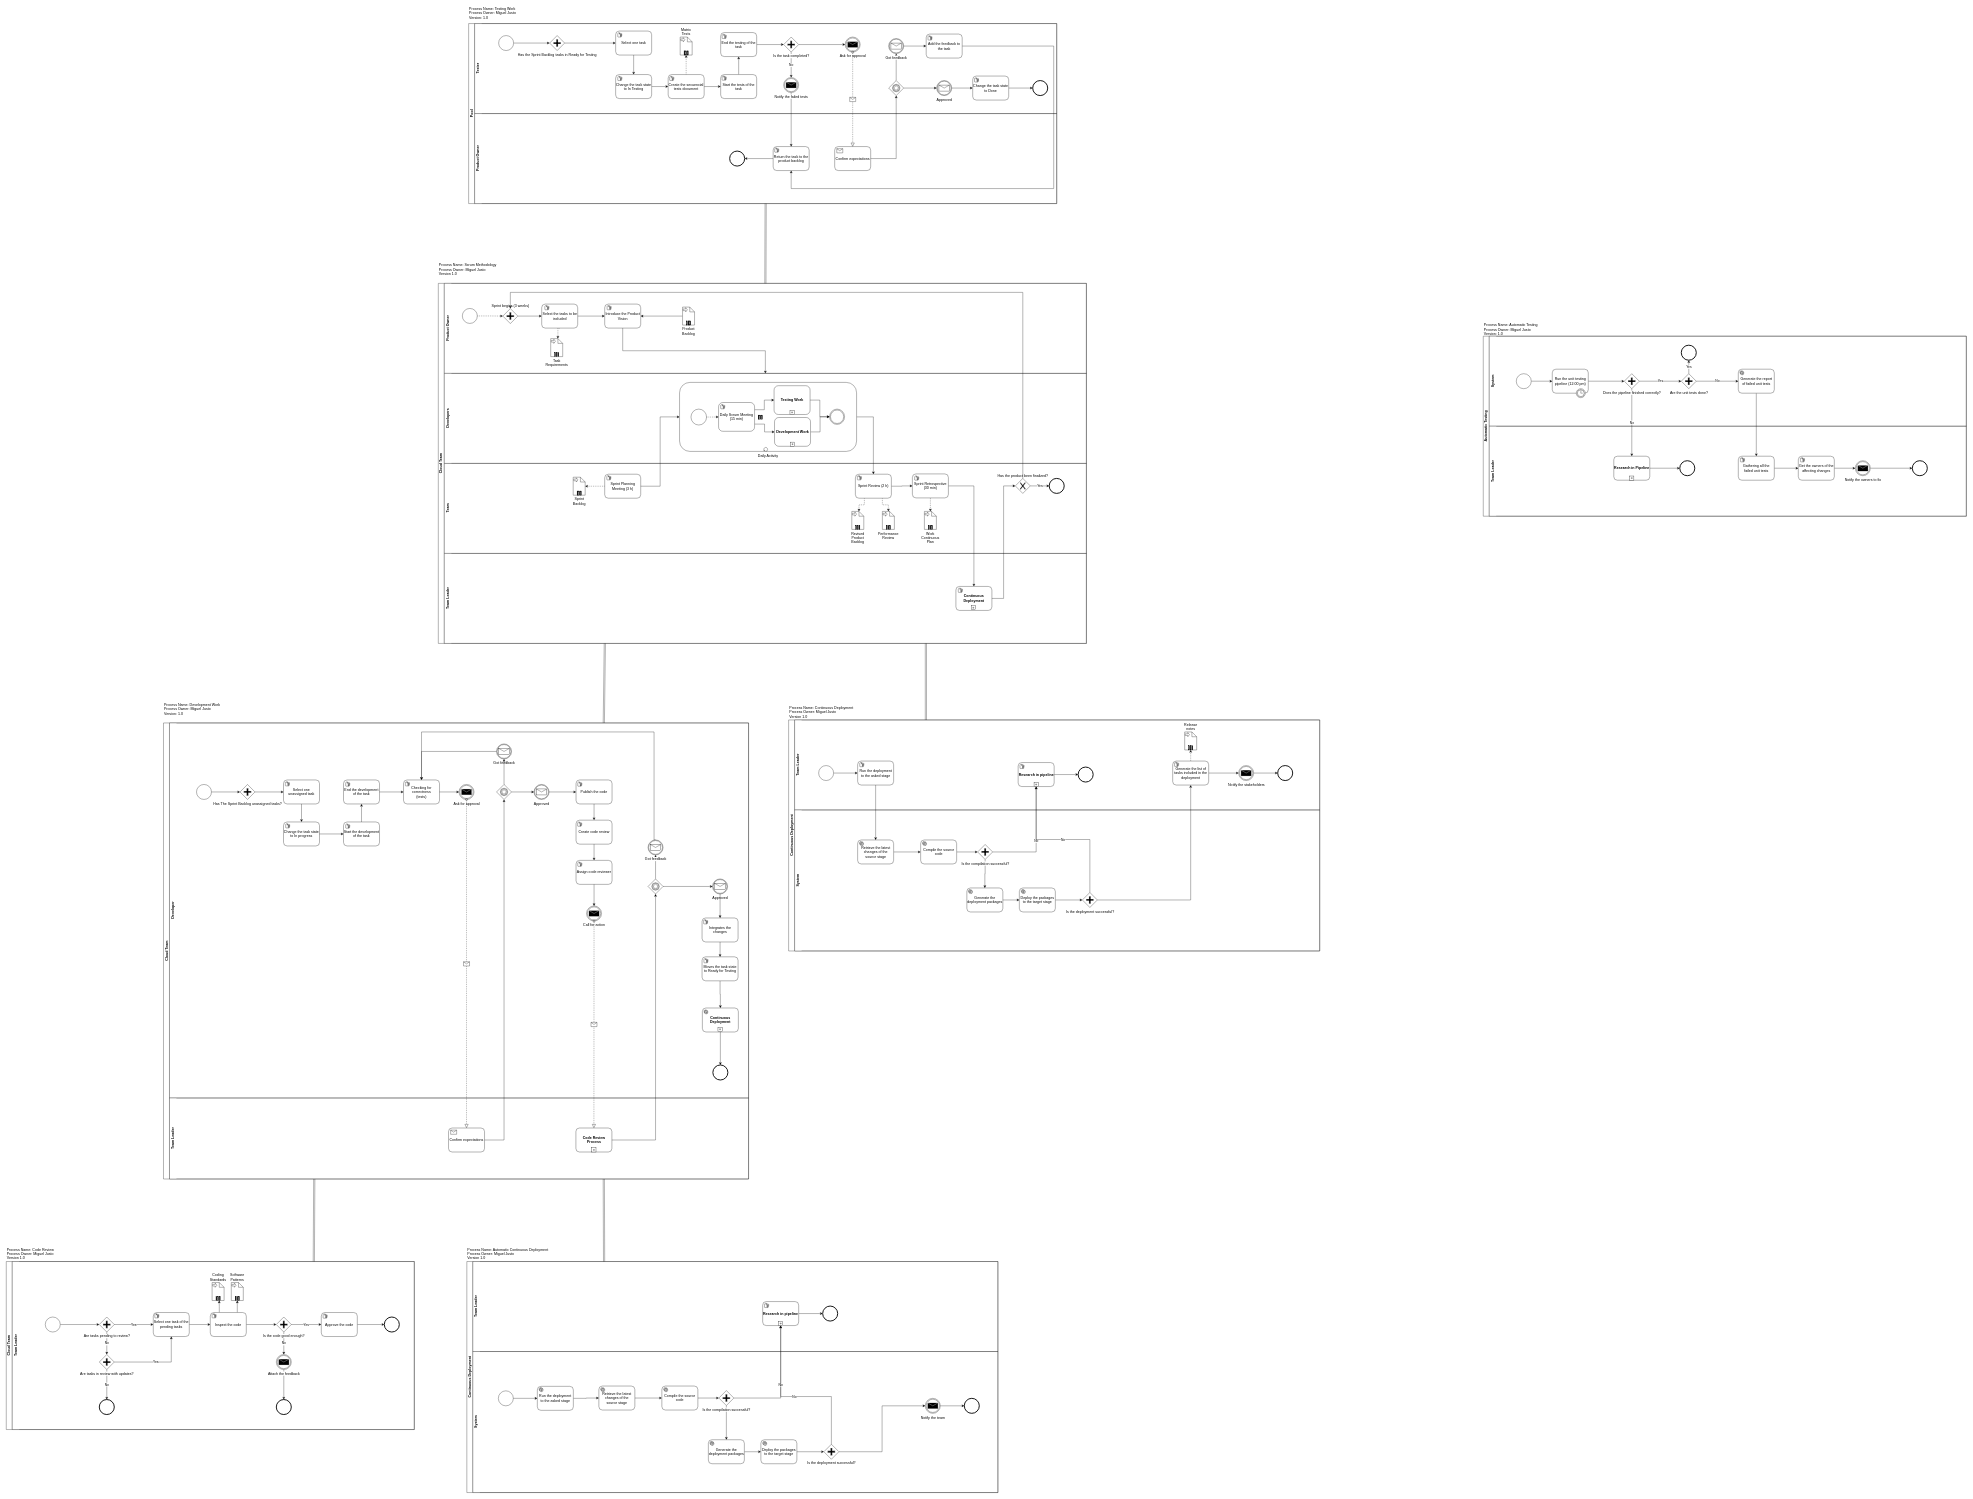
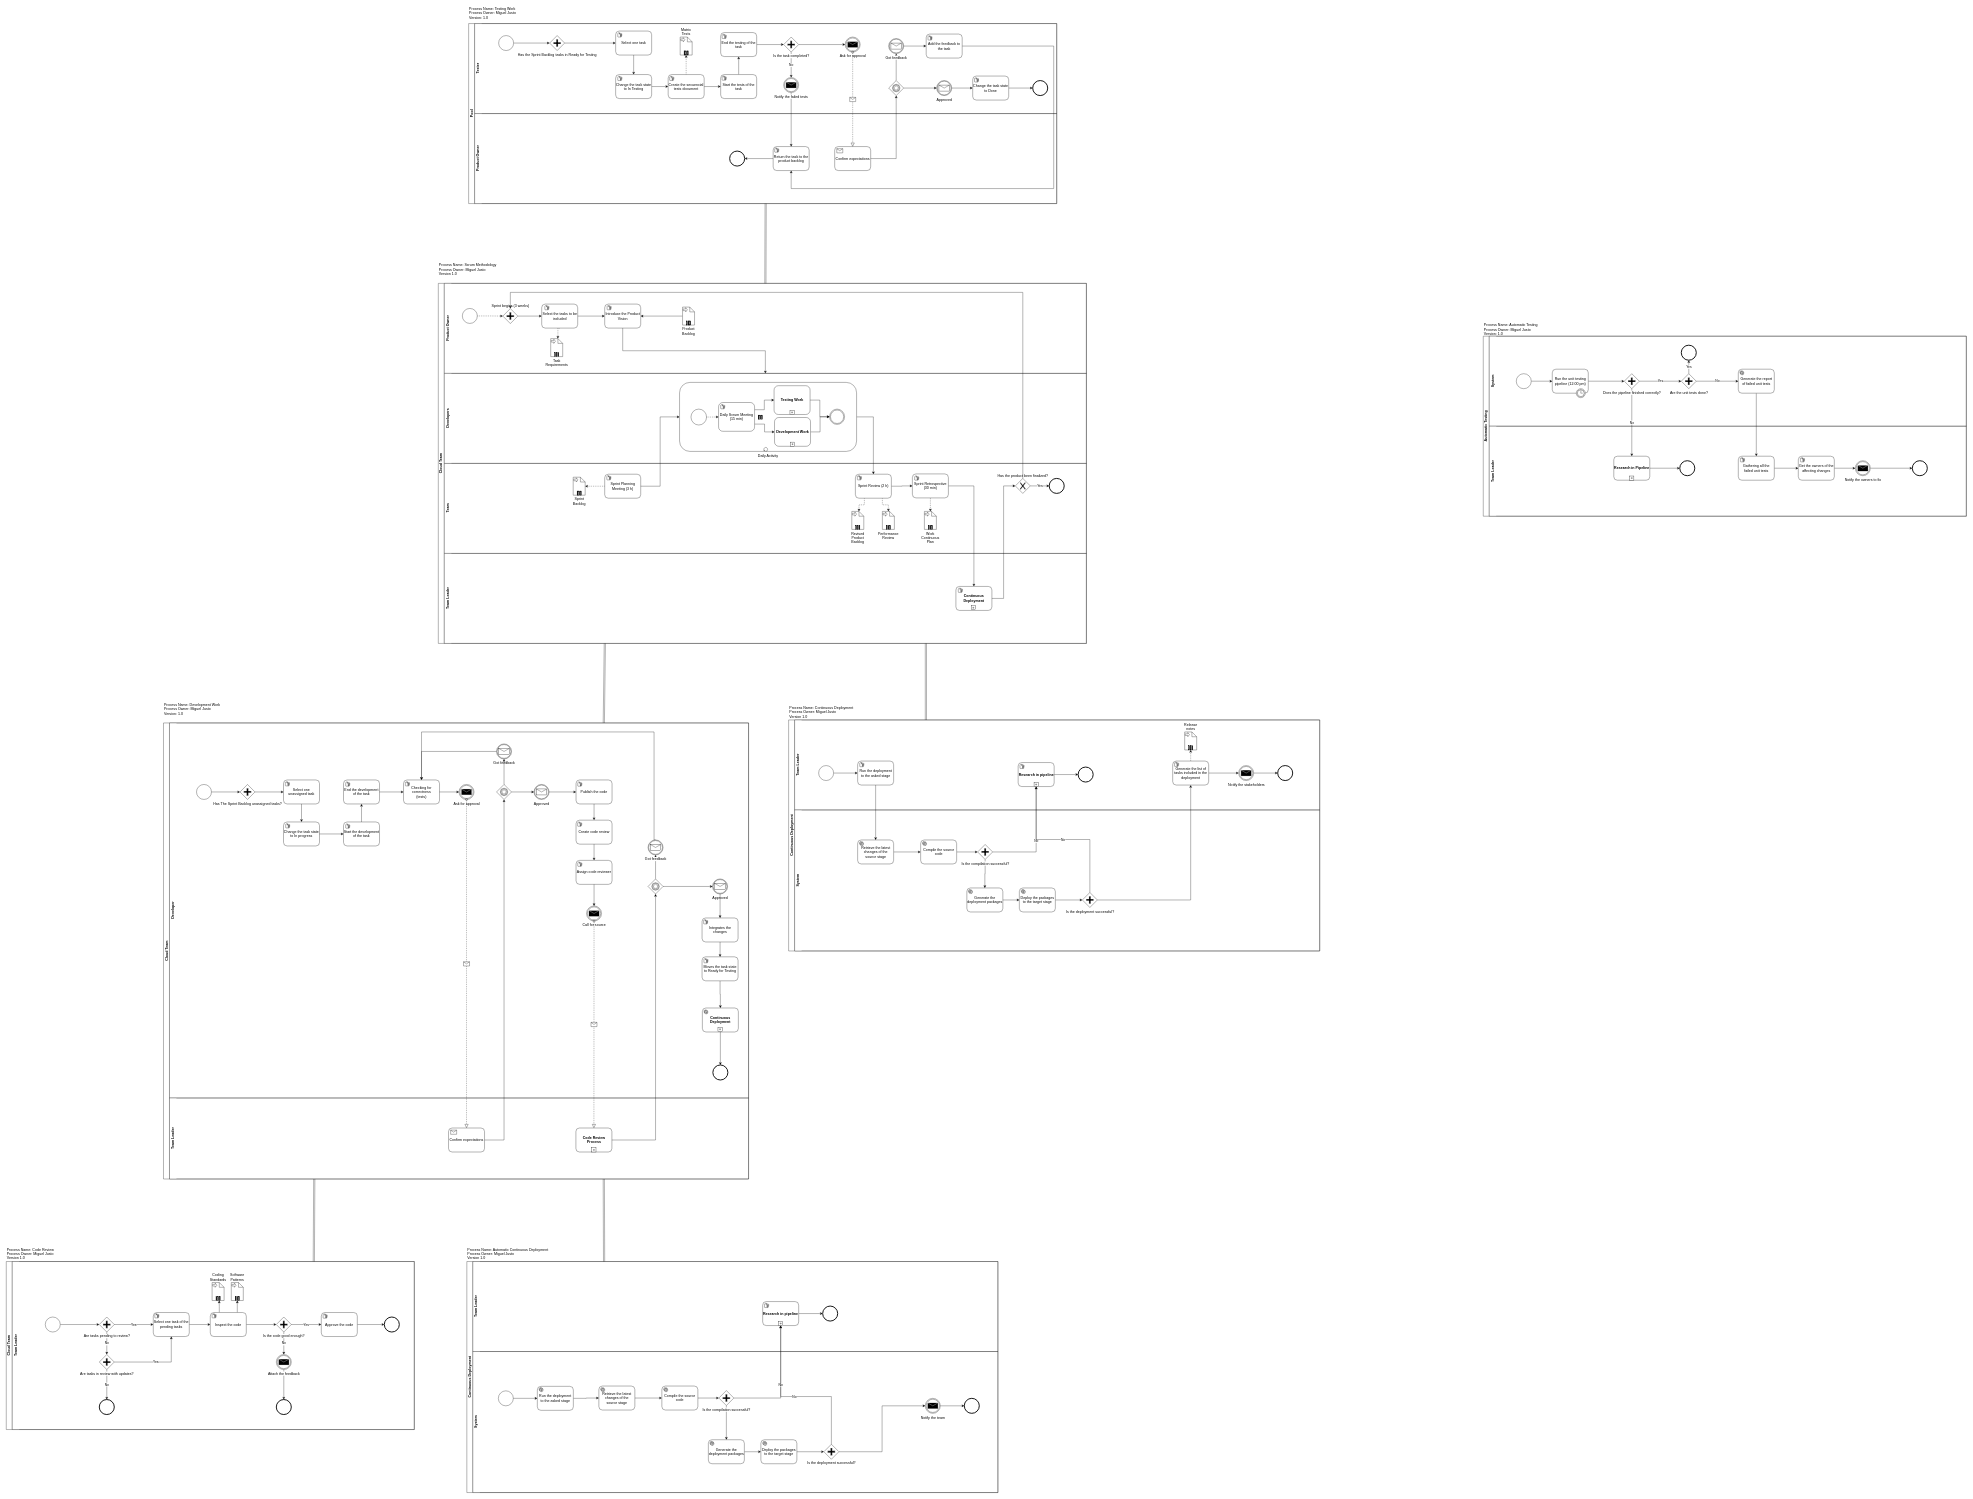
node "Call for action": label "Call for action" -> "Call for source"
